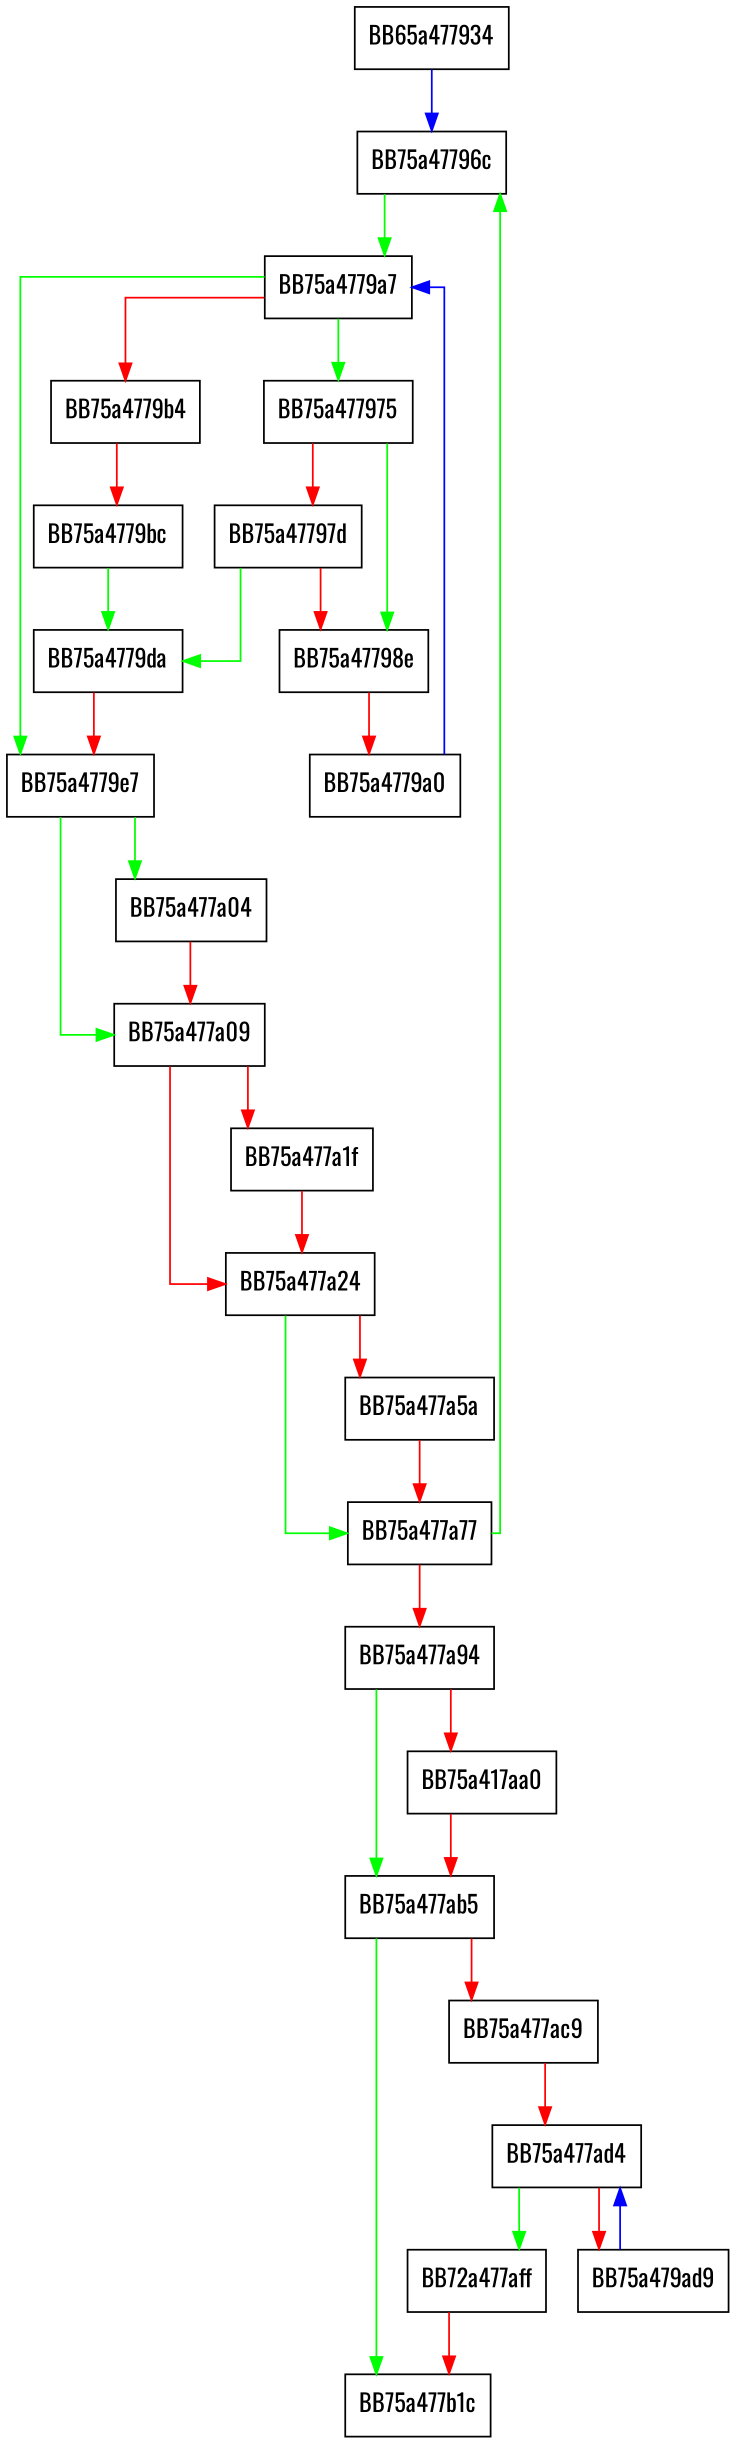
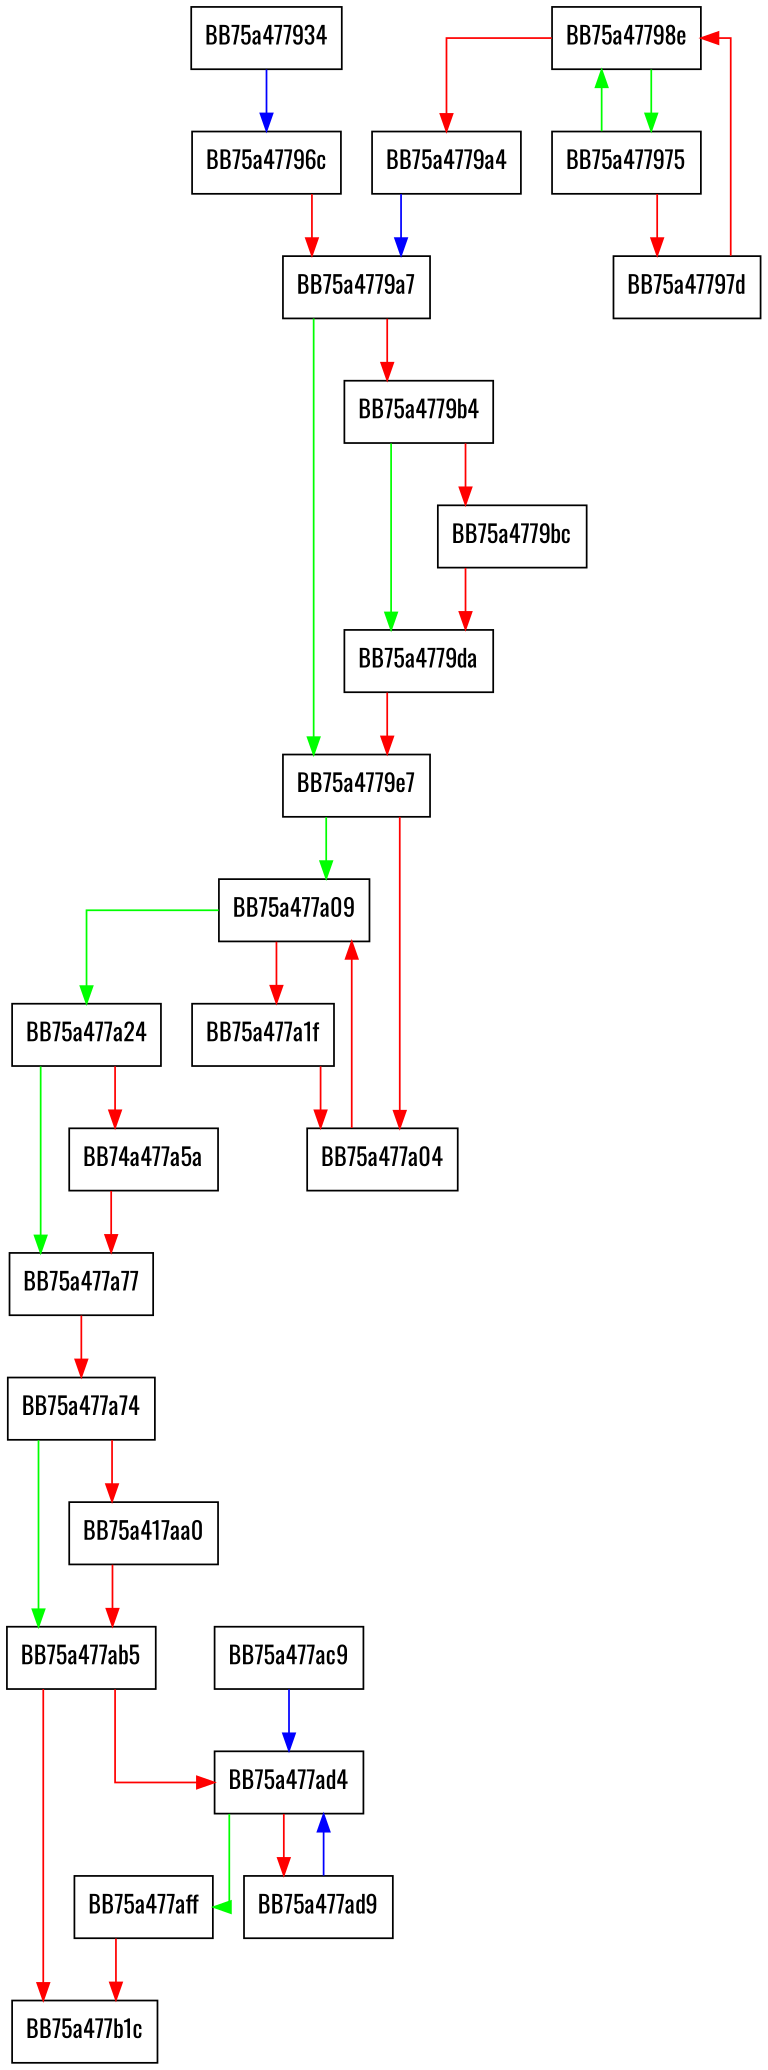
node "BB65a477934": label "BB65a477934" -> "BB75a477934"
edge "BB75a47796c" -> "BB75a4779a7": color green -> red
edge "BB75a4779a7" -> "BB75a477975": now "BB75a47798e" -> "BB75a477975"
edge "BB75a4779bc" -> "BB75a4779da": color green -> red
edge "BB75a47797d" -> "BB75a4779da": now "BB75a4779b4" -> "BB75a4779da"
node "BB75a4779a0": label "BB75a4779a0" -> "BB75a4779a4"
edge "BB75a4779e7" -> "BB75a477a04": color green -> red
edge "BB75a477a77" -> "BB75a47796c": removed
edge "BB75a477a09" -> "BB75a477a24": color red -> green
edge "BB75a477a1f" -> "BB75a477a24": now "BB75a477a1f" -> "BB75a477a04"
node "BB75a477a5a": label "BB75a477a5a" -> "BB74a477a5a"
node "BB75a477a94": label "BB75a477a94" -> "BB75a477a74"
edge "BB75a477ab5" -> "BB75a477ac9": now "BB75a477ab5" -> "BB75a477ad4"
edge "BB75a477ac9" -> "BB75a477ad4": color red -> blue
edge "BB75a477ab5" -> "BB75a477b1c": color green -> red
node "BB72a477aff": label "BB72a477aff" -> "BB75a477aff"
node "BB75a479ad9": label "BB75a479ad9" -> "BB75a477ad9"
